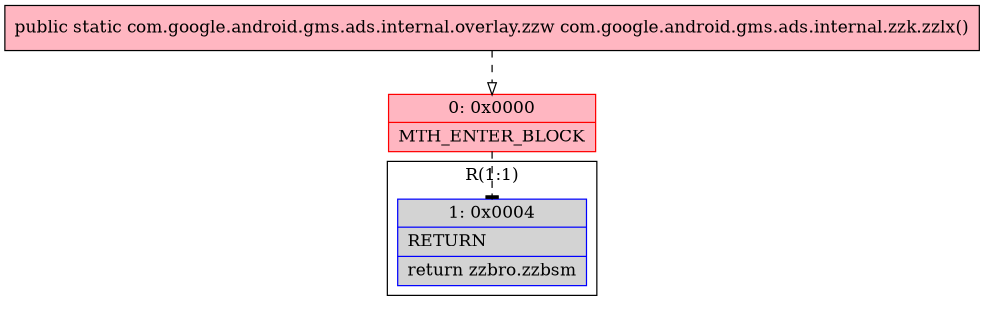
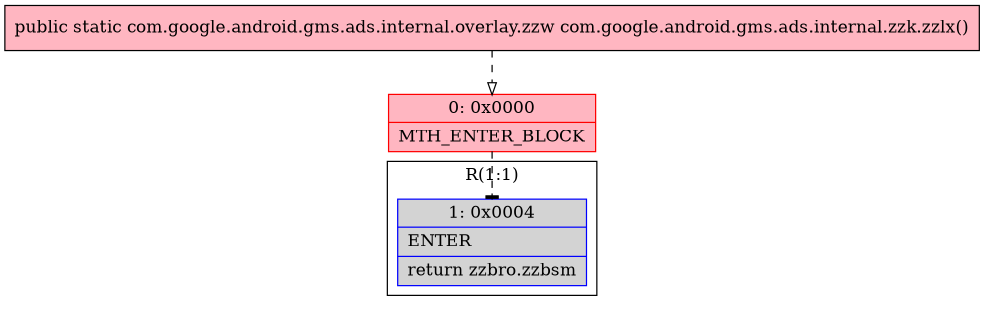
node "1: 0x0004": text "RETURN" -> "ENTER"
